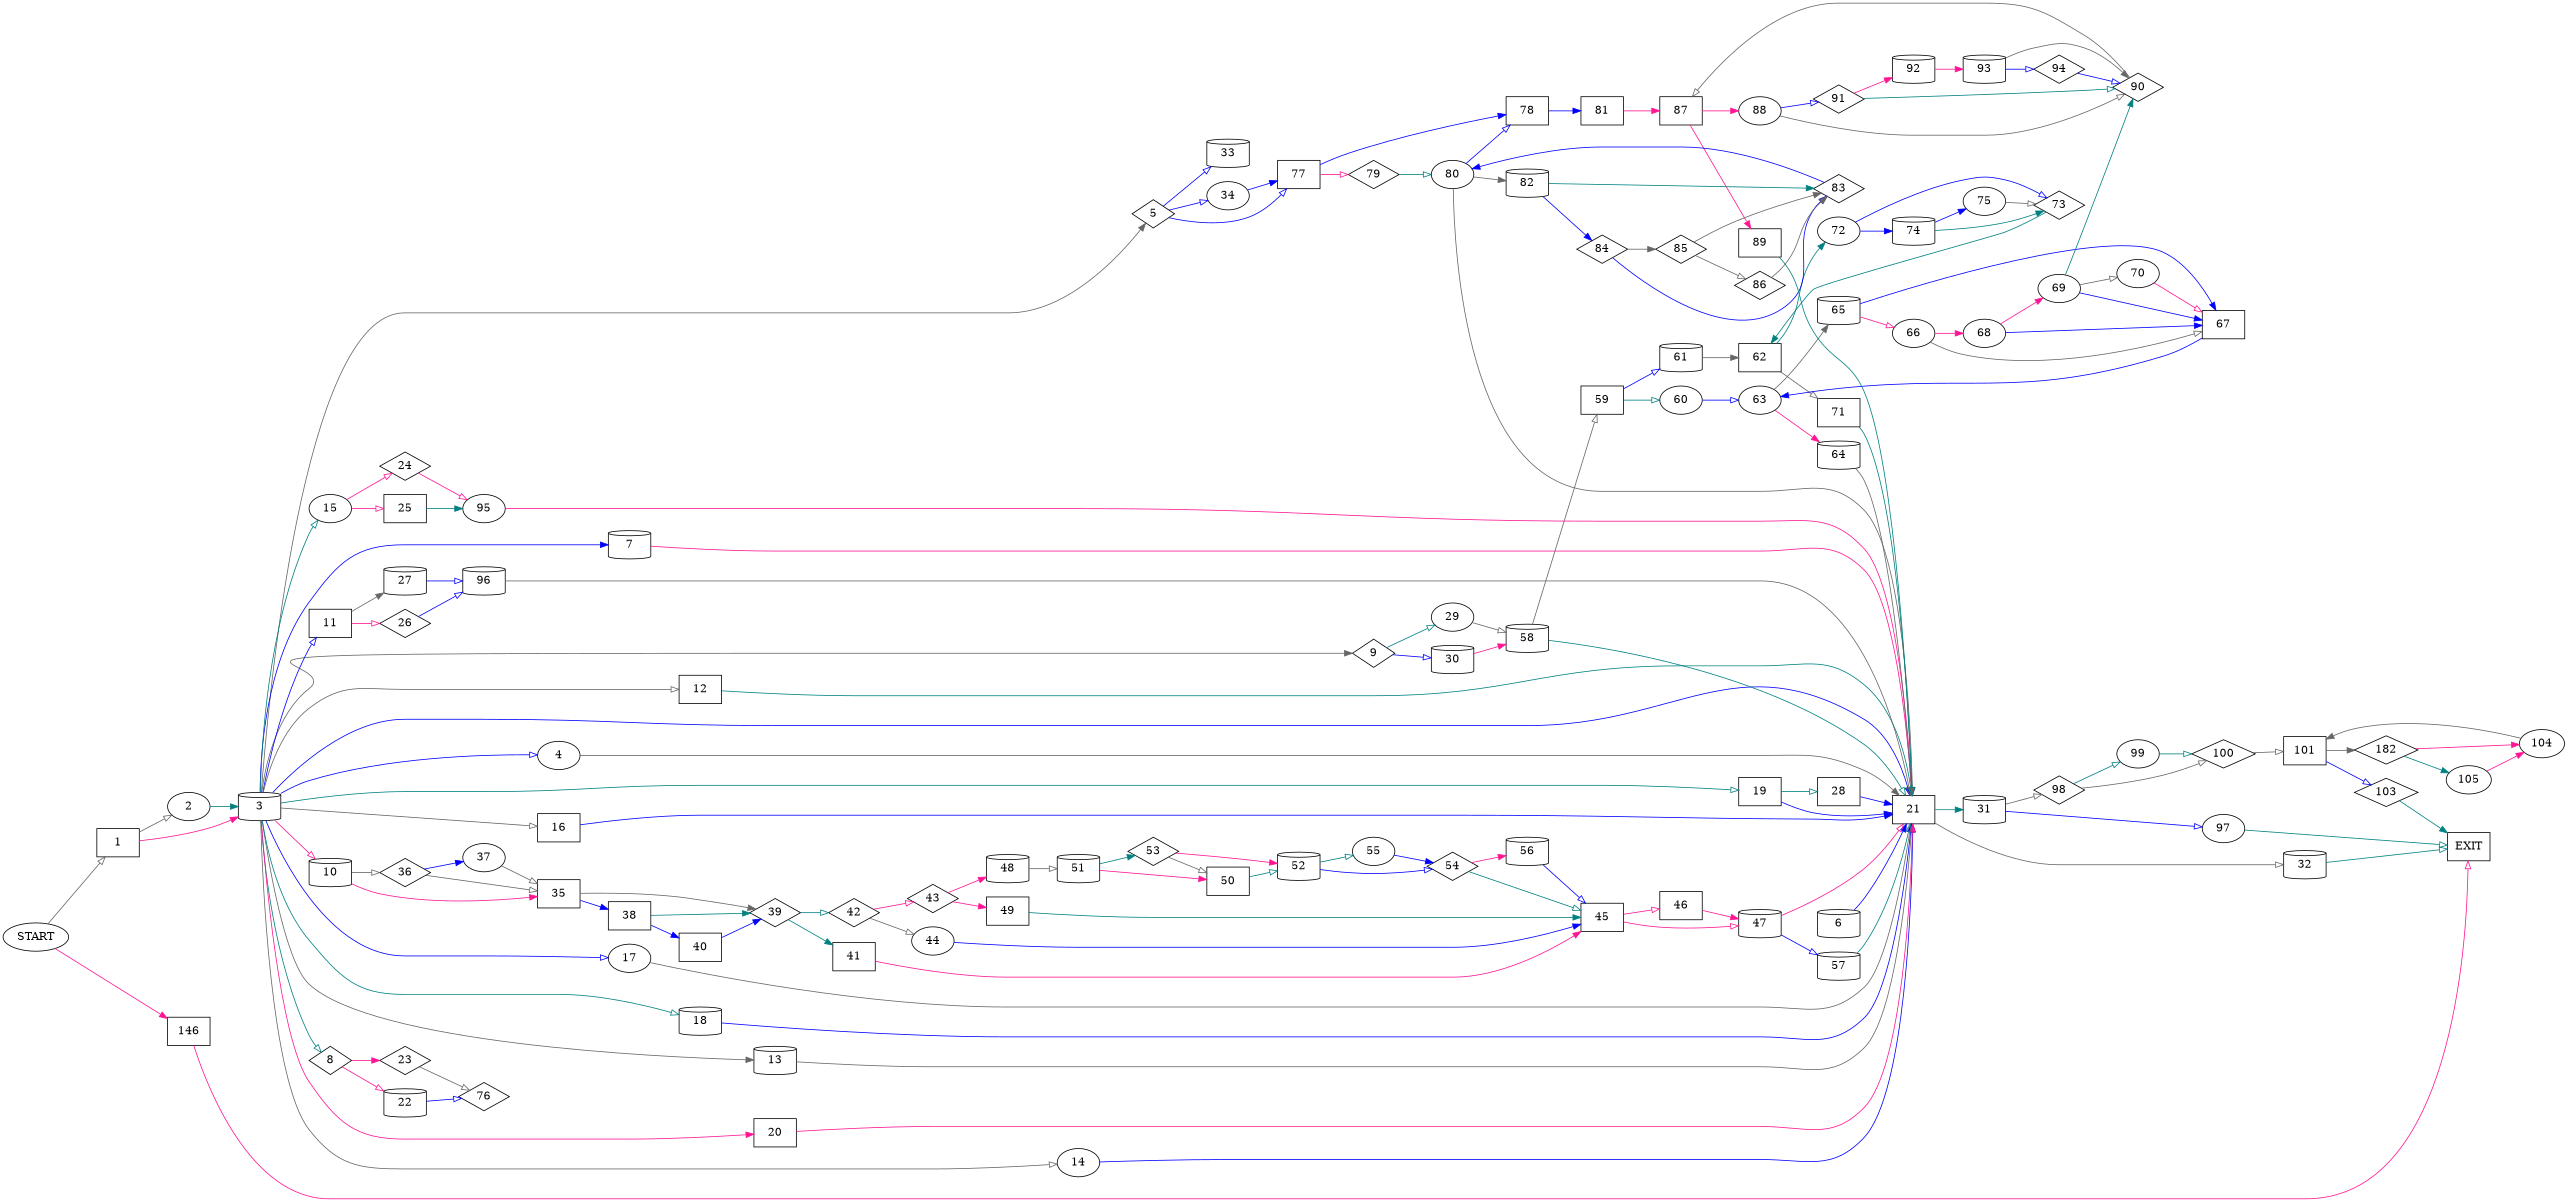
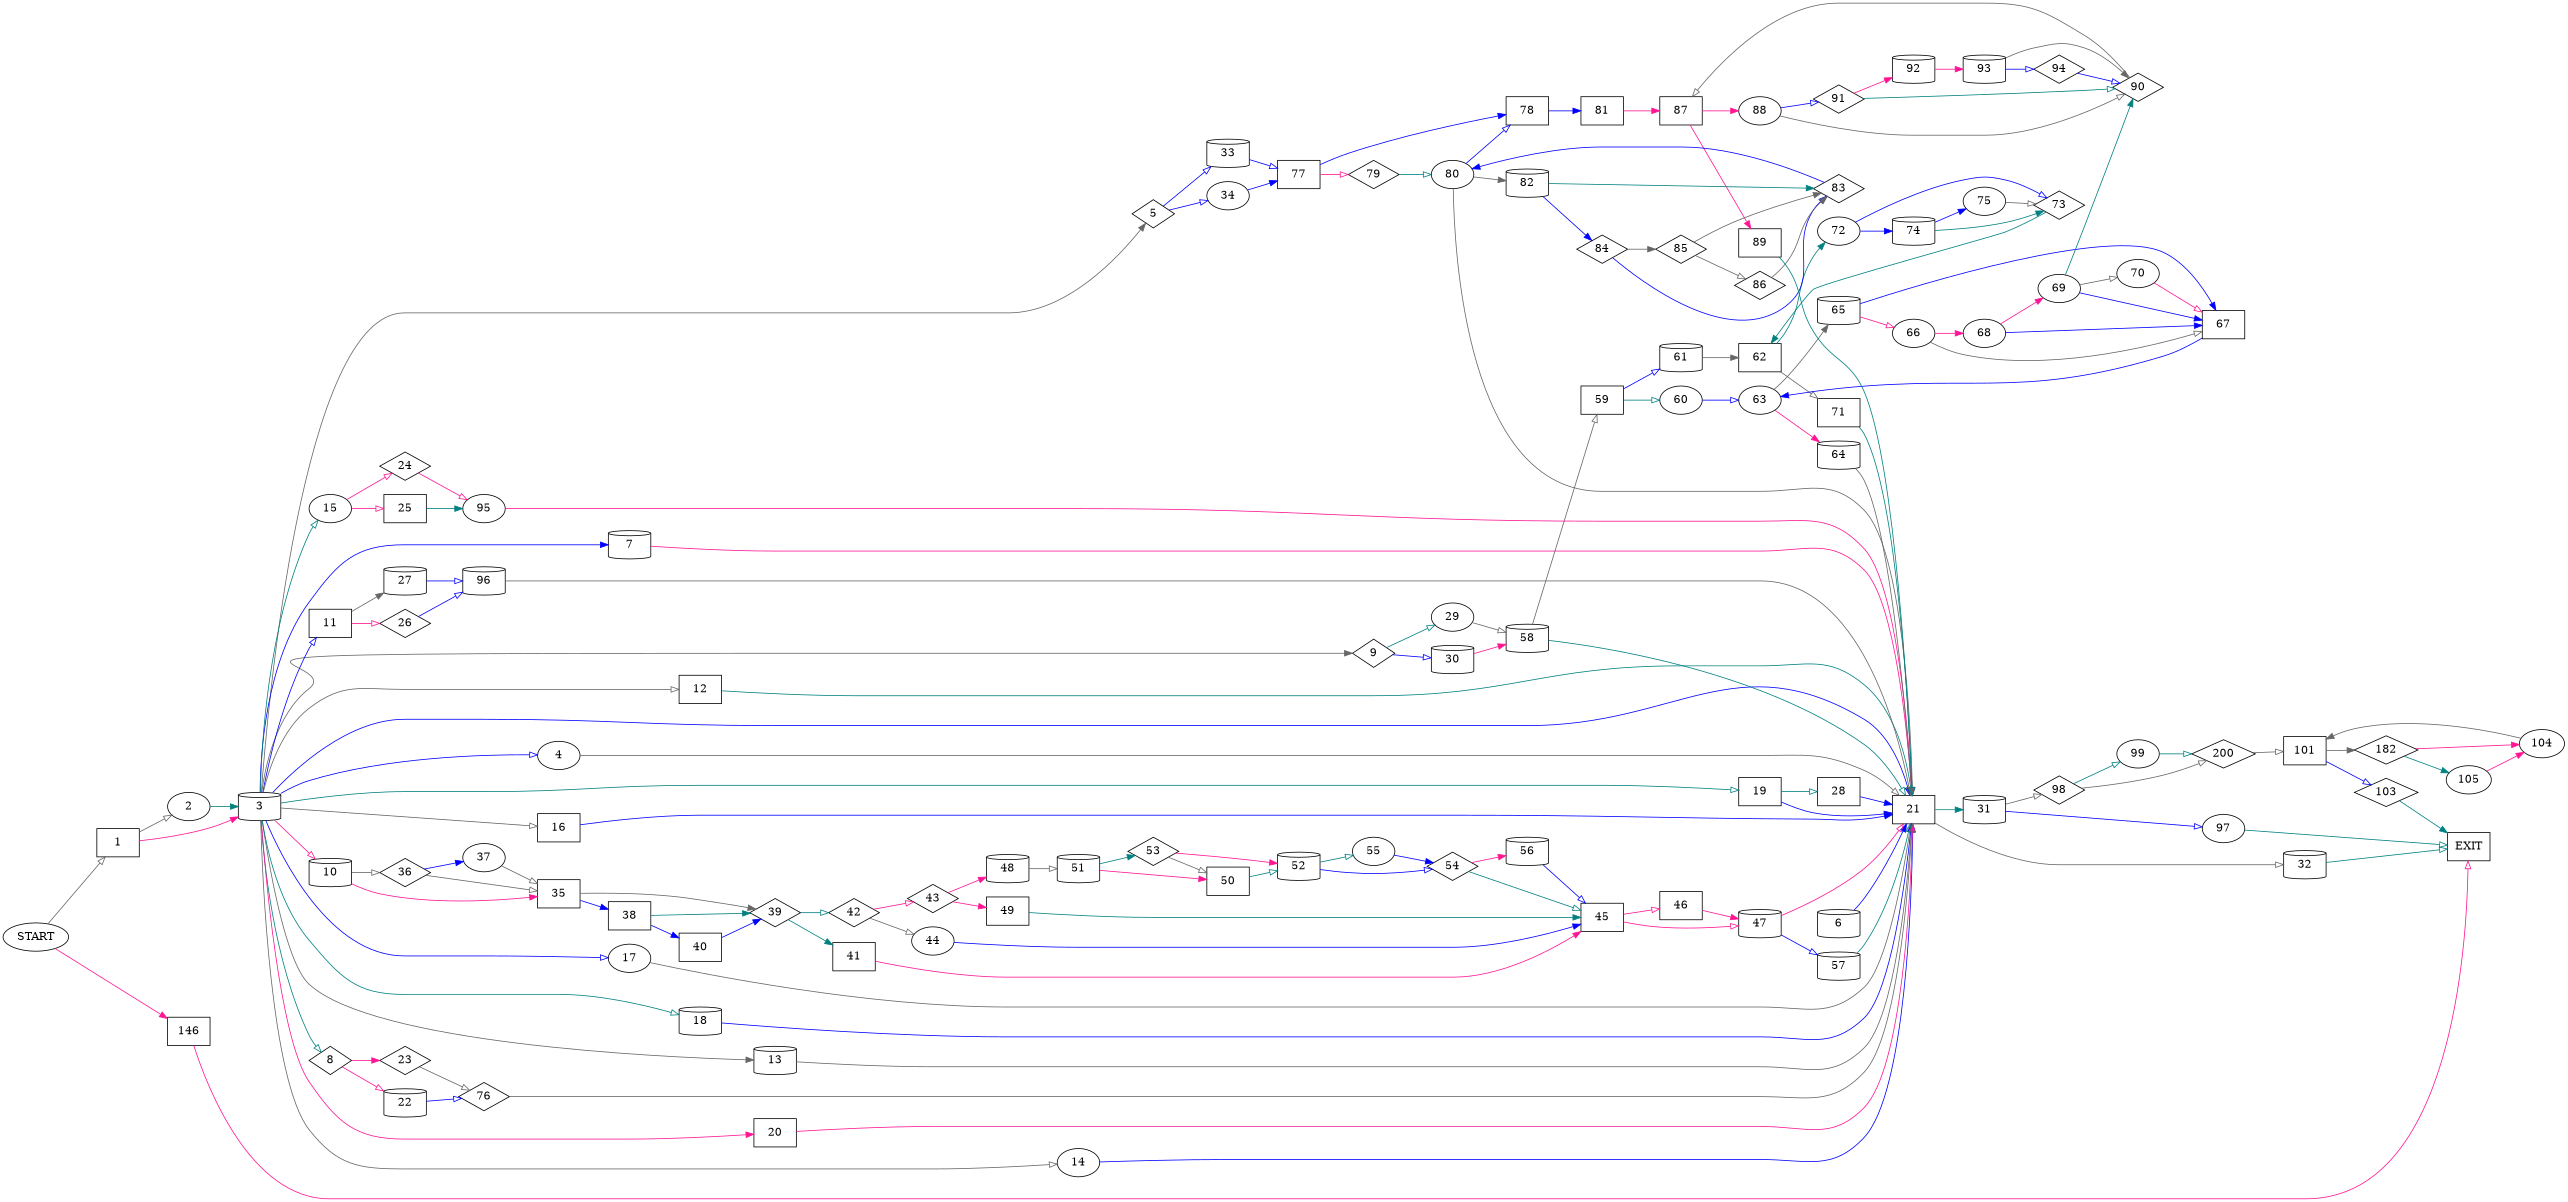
edge "5" -> "77": now "33" -> "77"
node "100": label "100" -> "200"
edge "4" -> "21": arrowhead normal -> onormal
edge "76" -> "21": added
